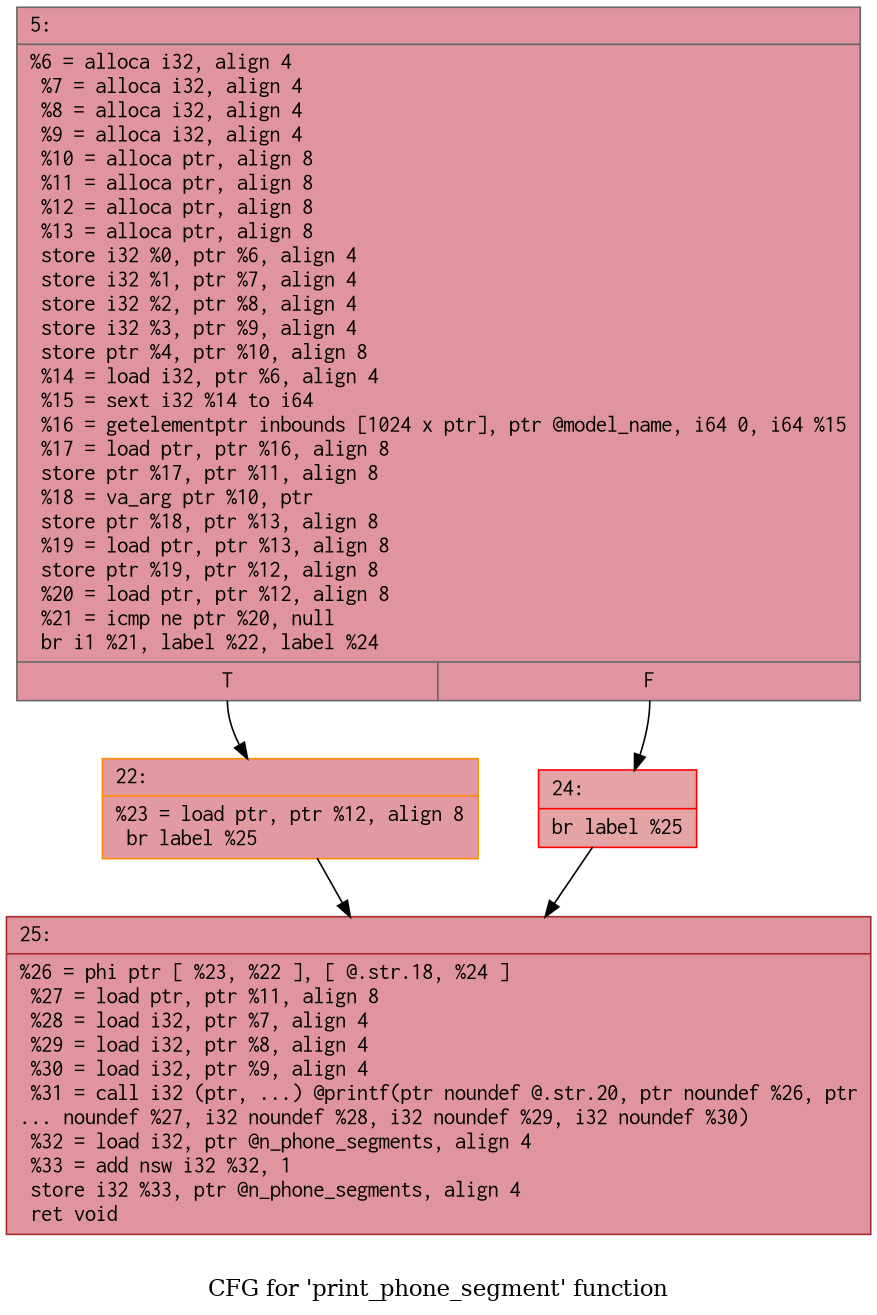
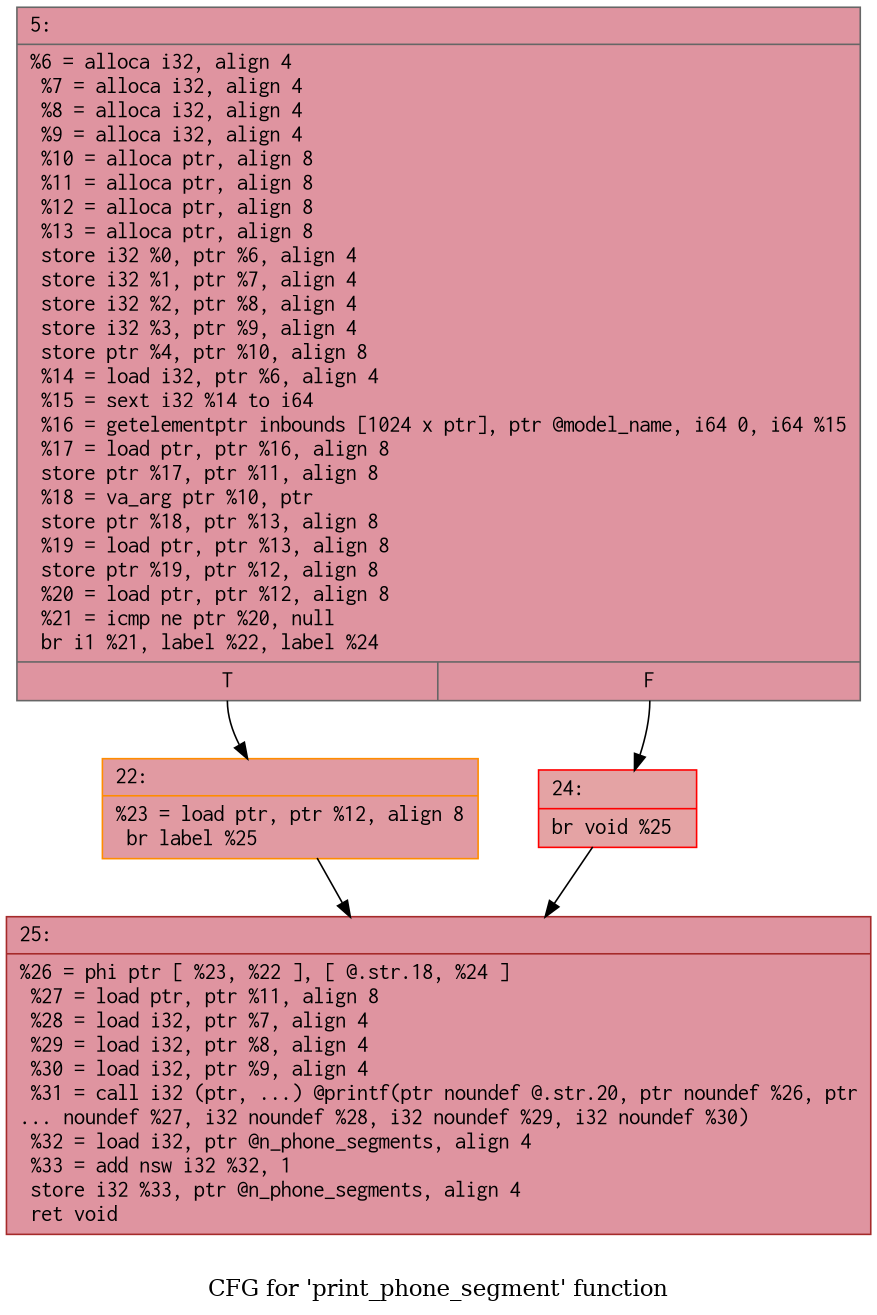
node "24:": text "br label %25" -> "br void %25"
